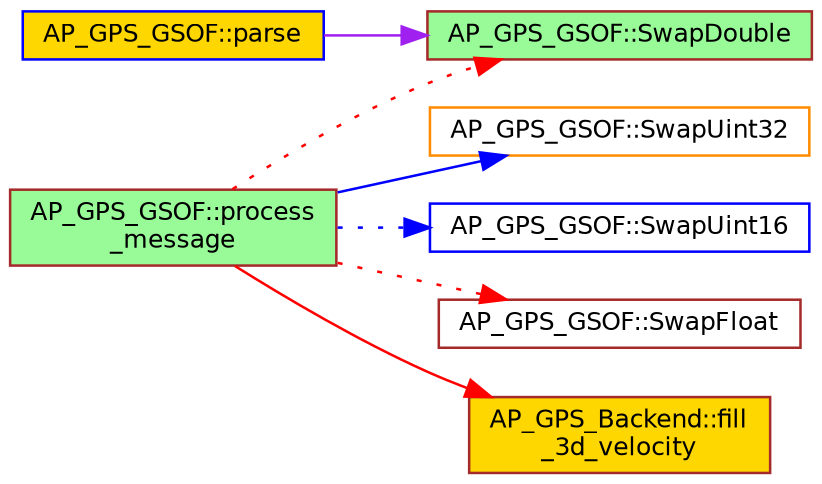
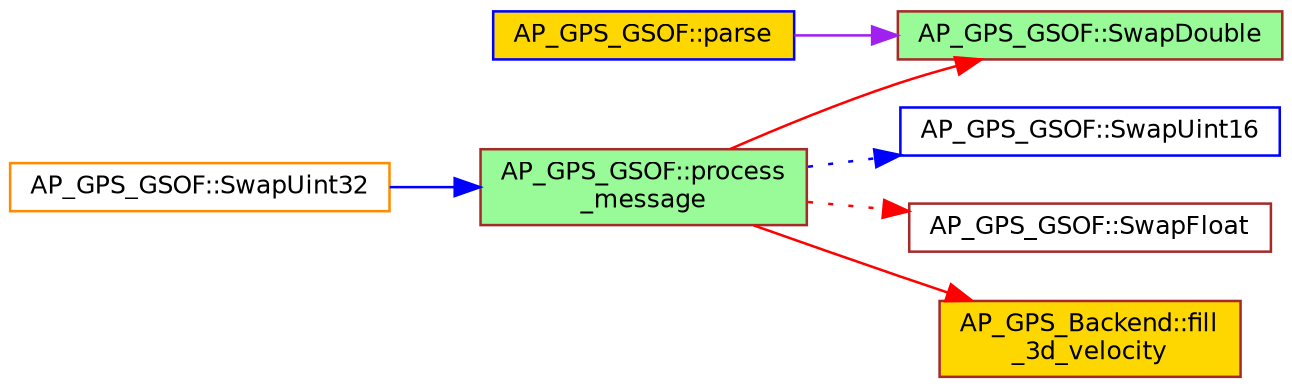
edge "AP_GPS_GSOF::process _message" -> "AP_GPS_GSOF::SwapDouble": style dotted -> solid
edge "AP_GPS_GSOF::process _message" -> "AP_GPS_GSOF::SwapUint32": reversed
